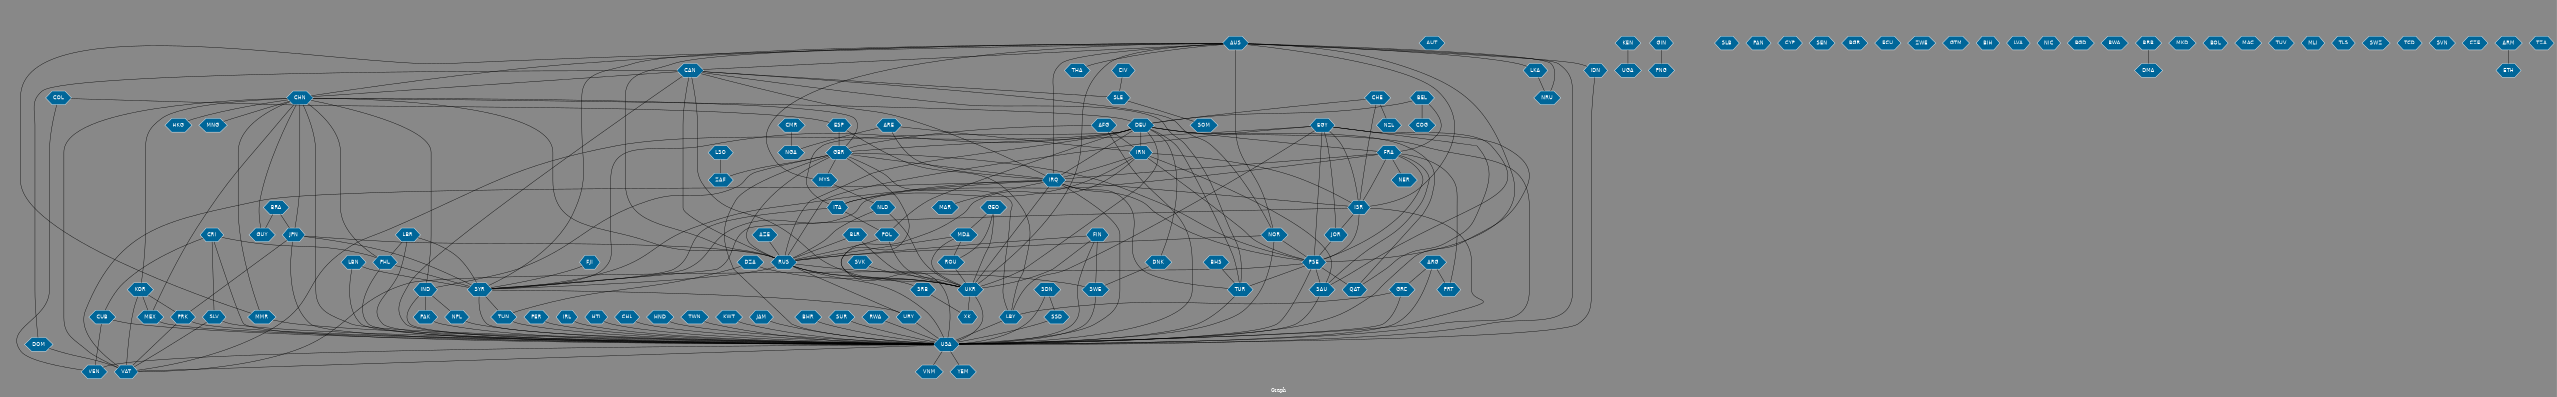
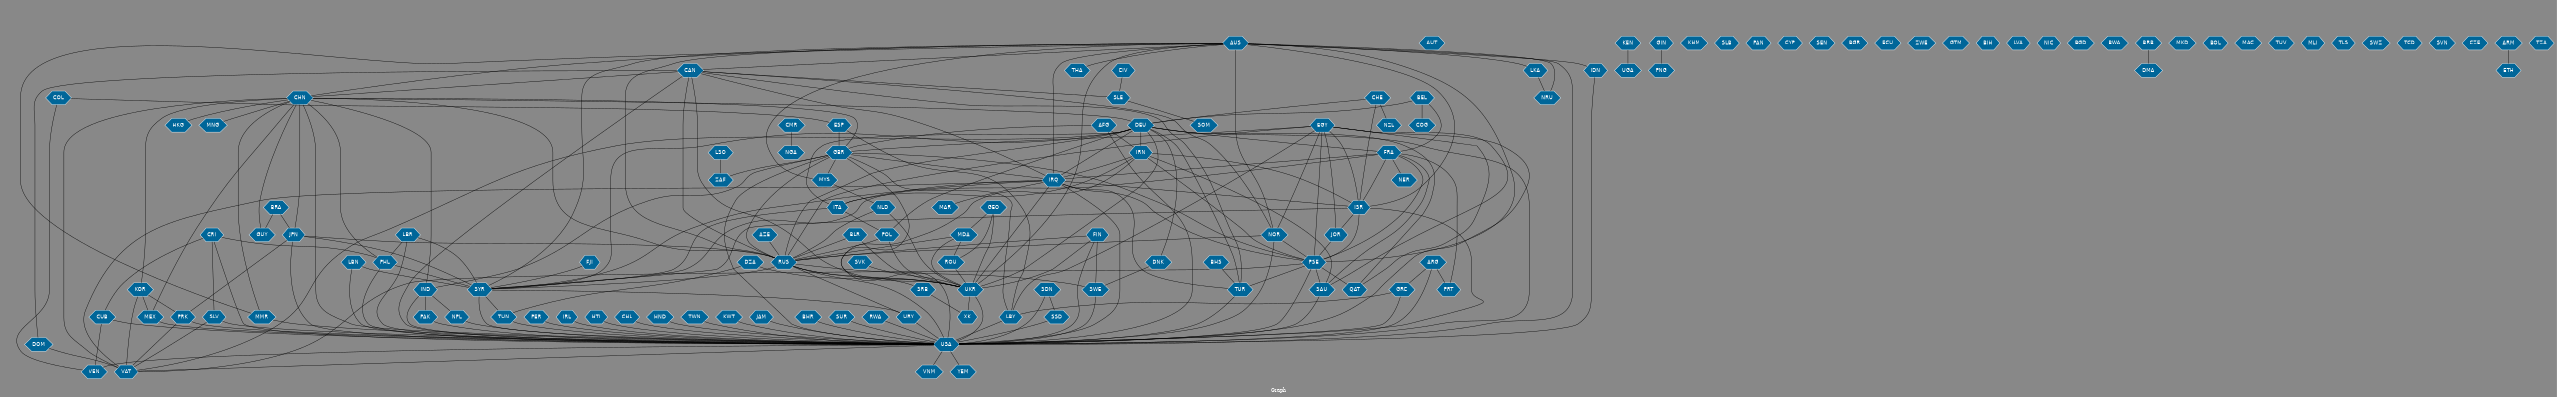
node "KHM": added
node "ARE": removed
edge "EGY" -- "NOR": added
